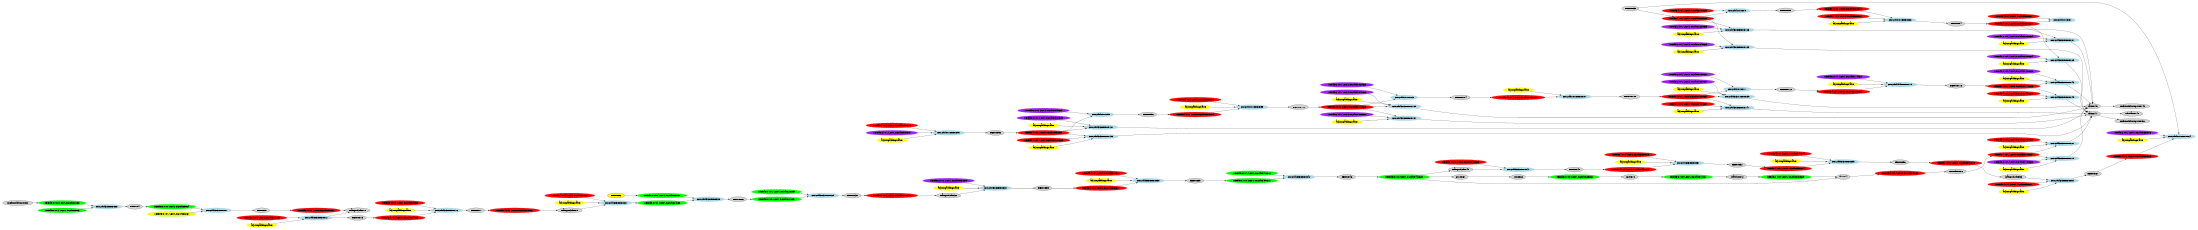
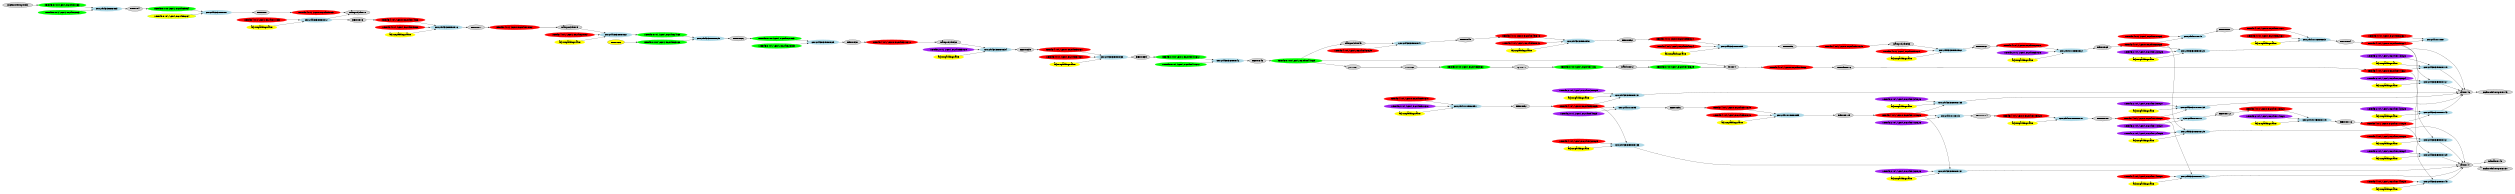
edge "RELU_#65" -> "conv2d_k1x1_PAD_#64": reversed
node "RELU_#100": label "RELU_#100" -> "RELU_#105"
